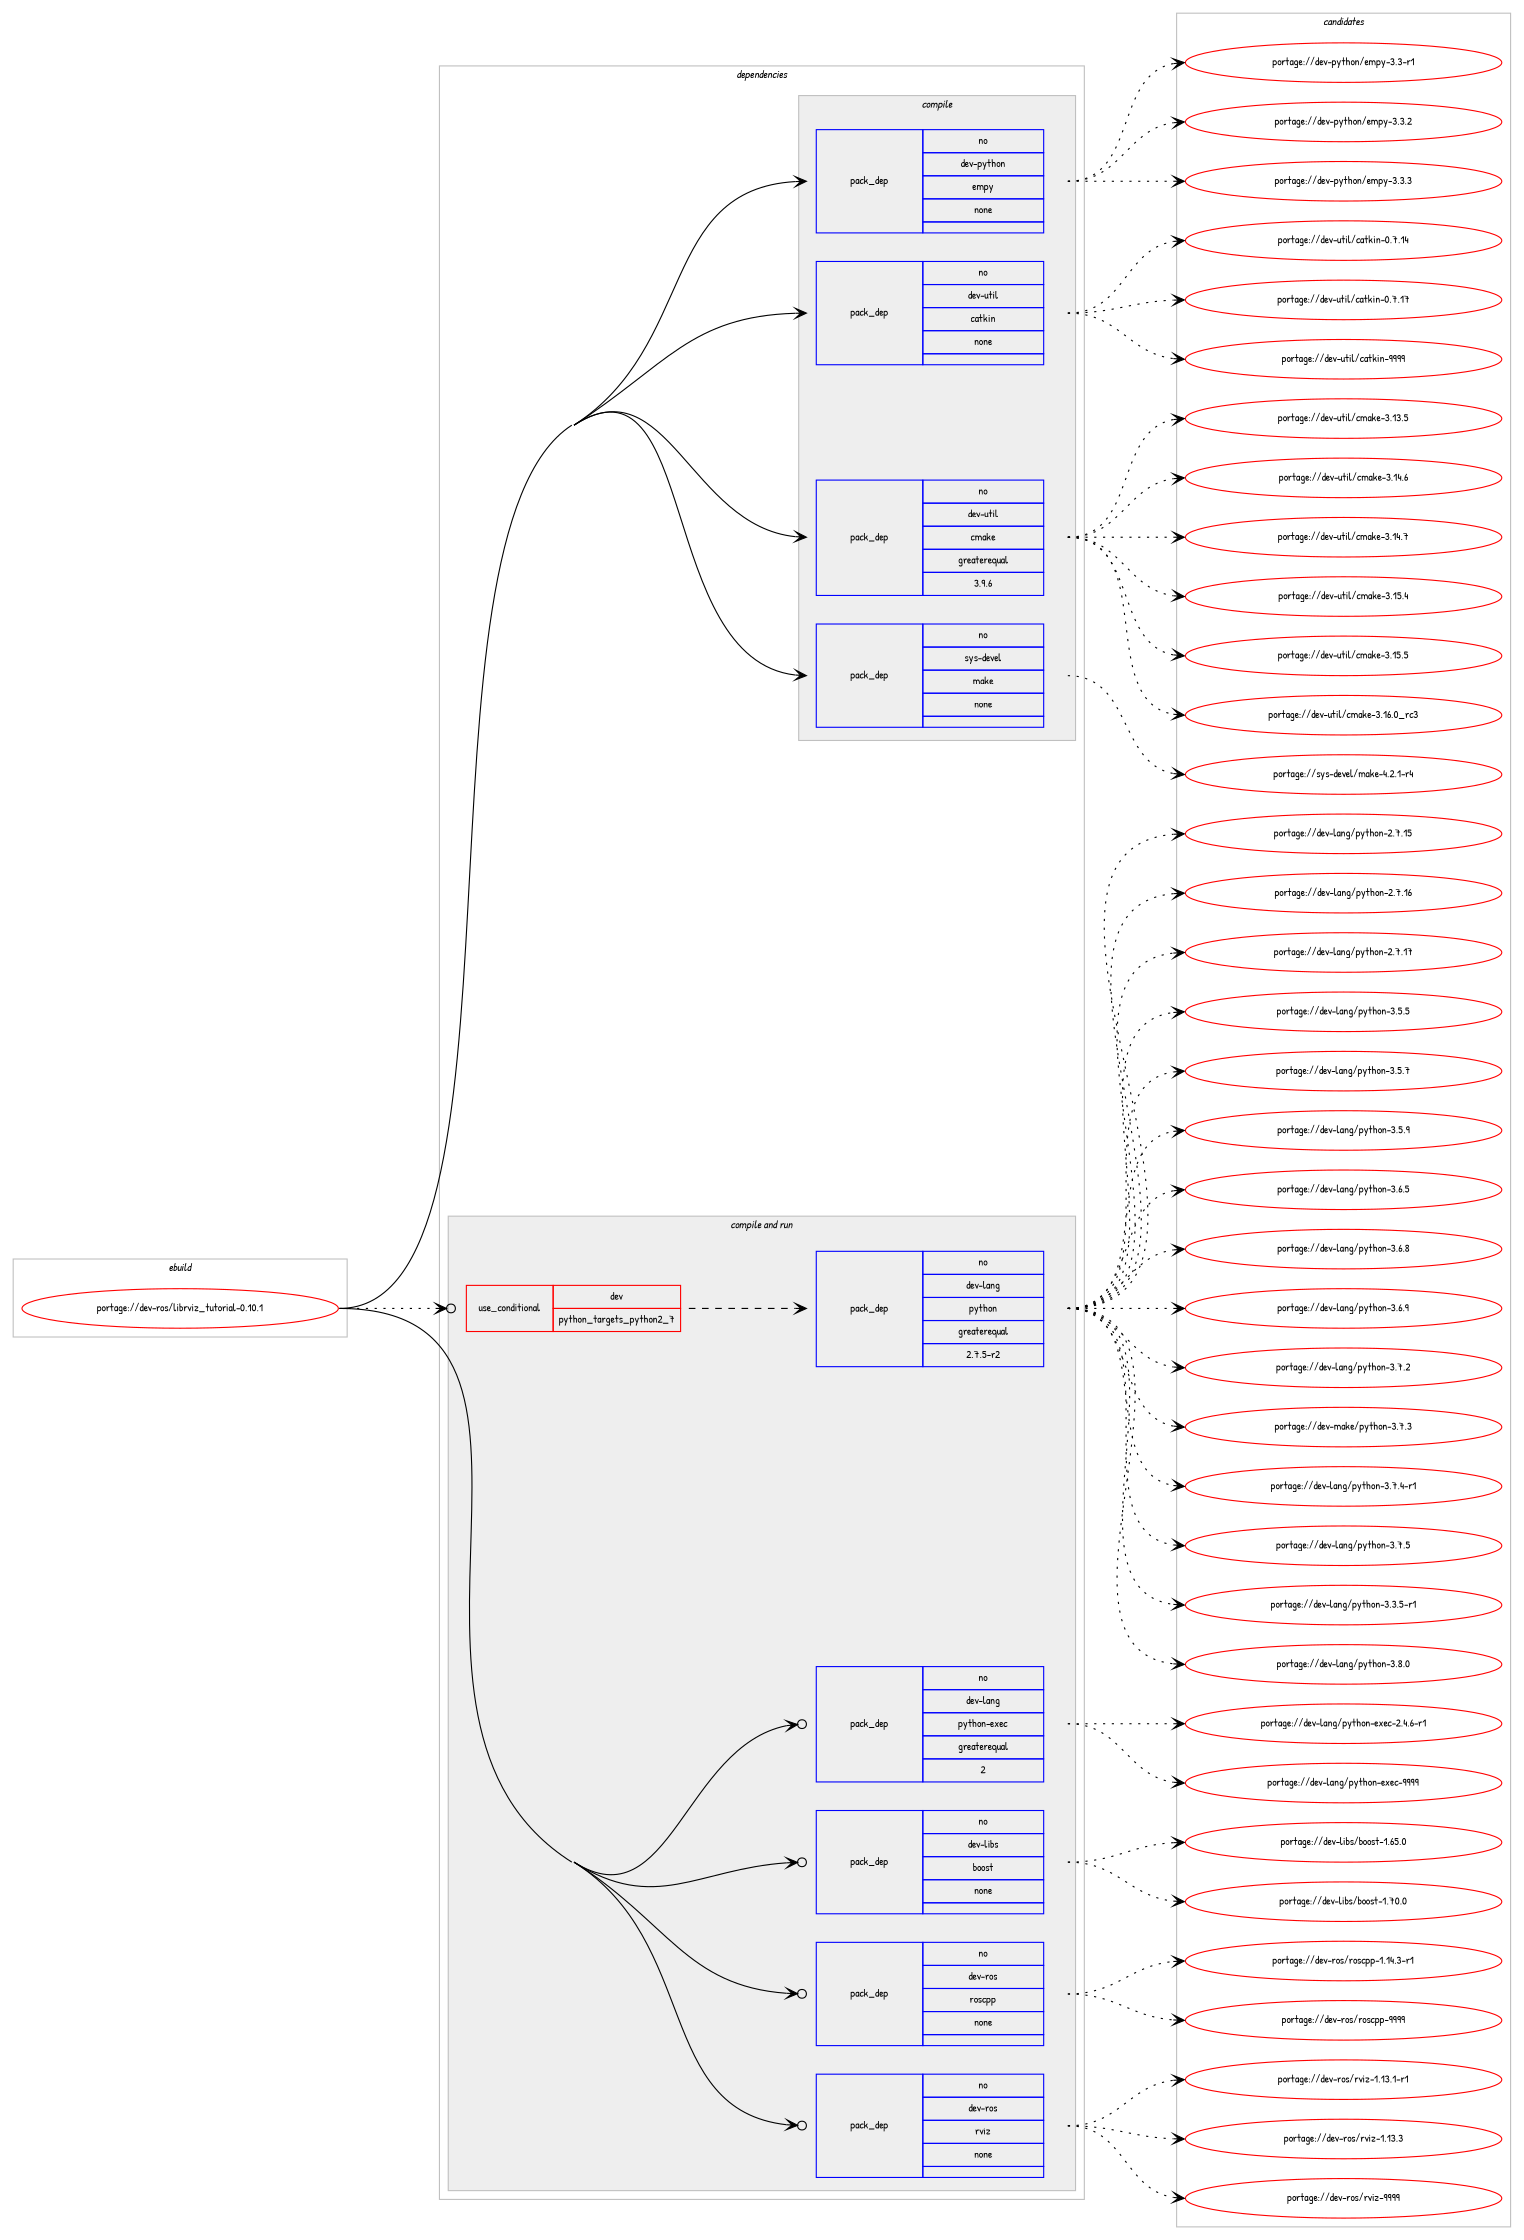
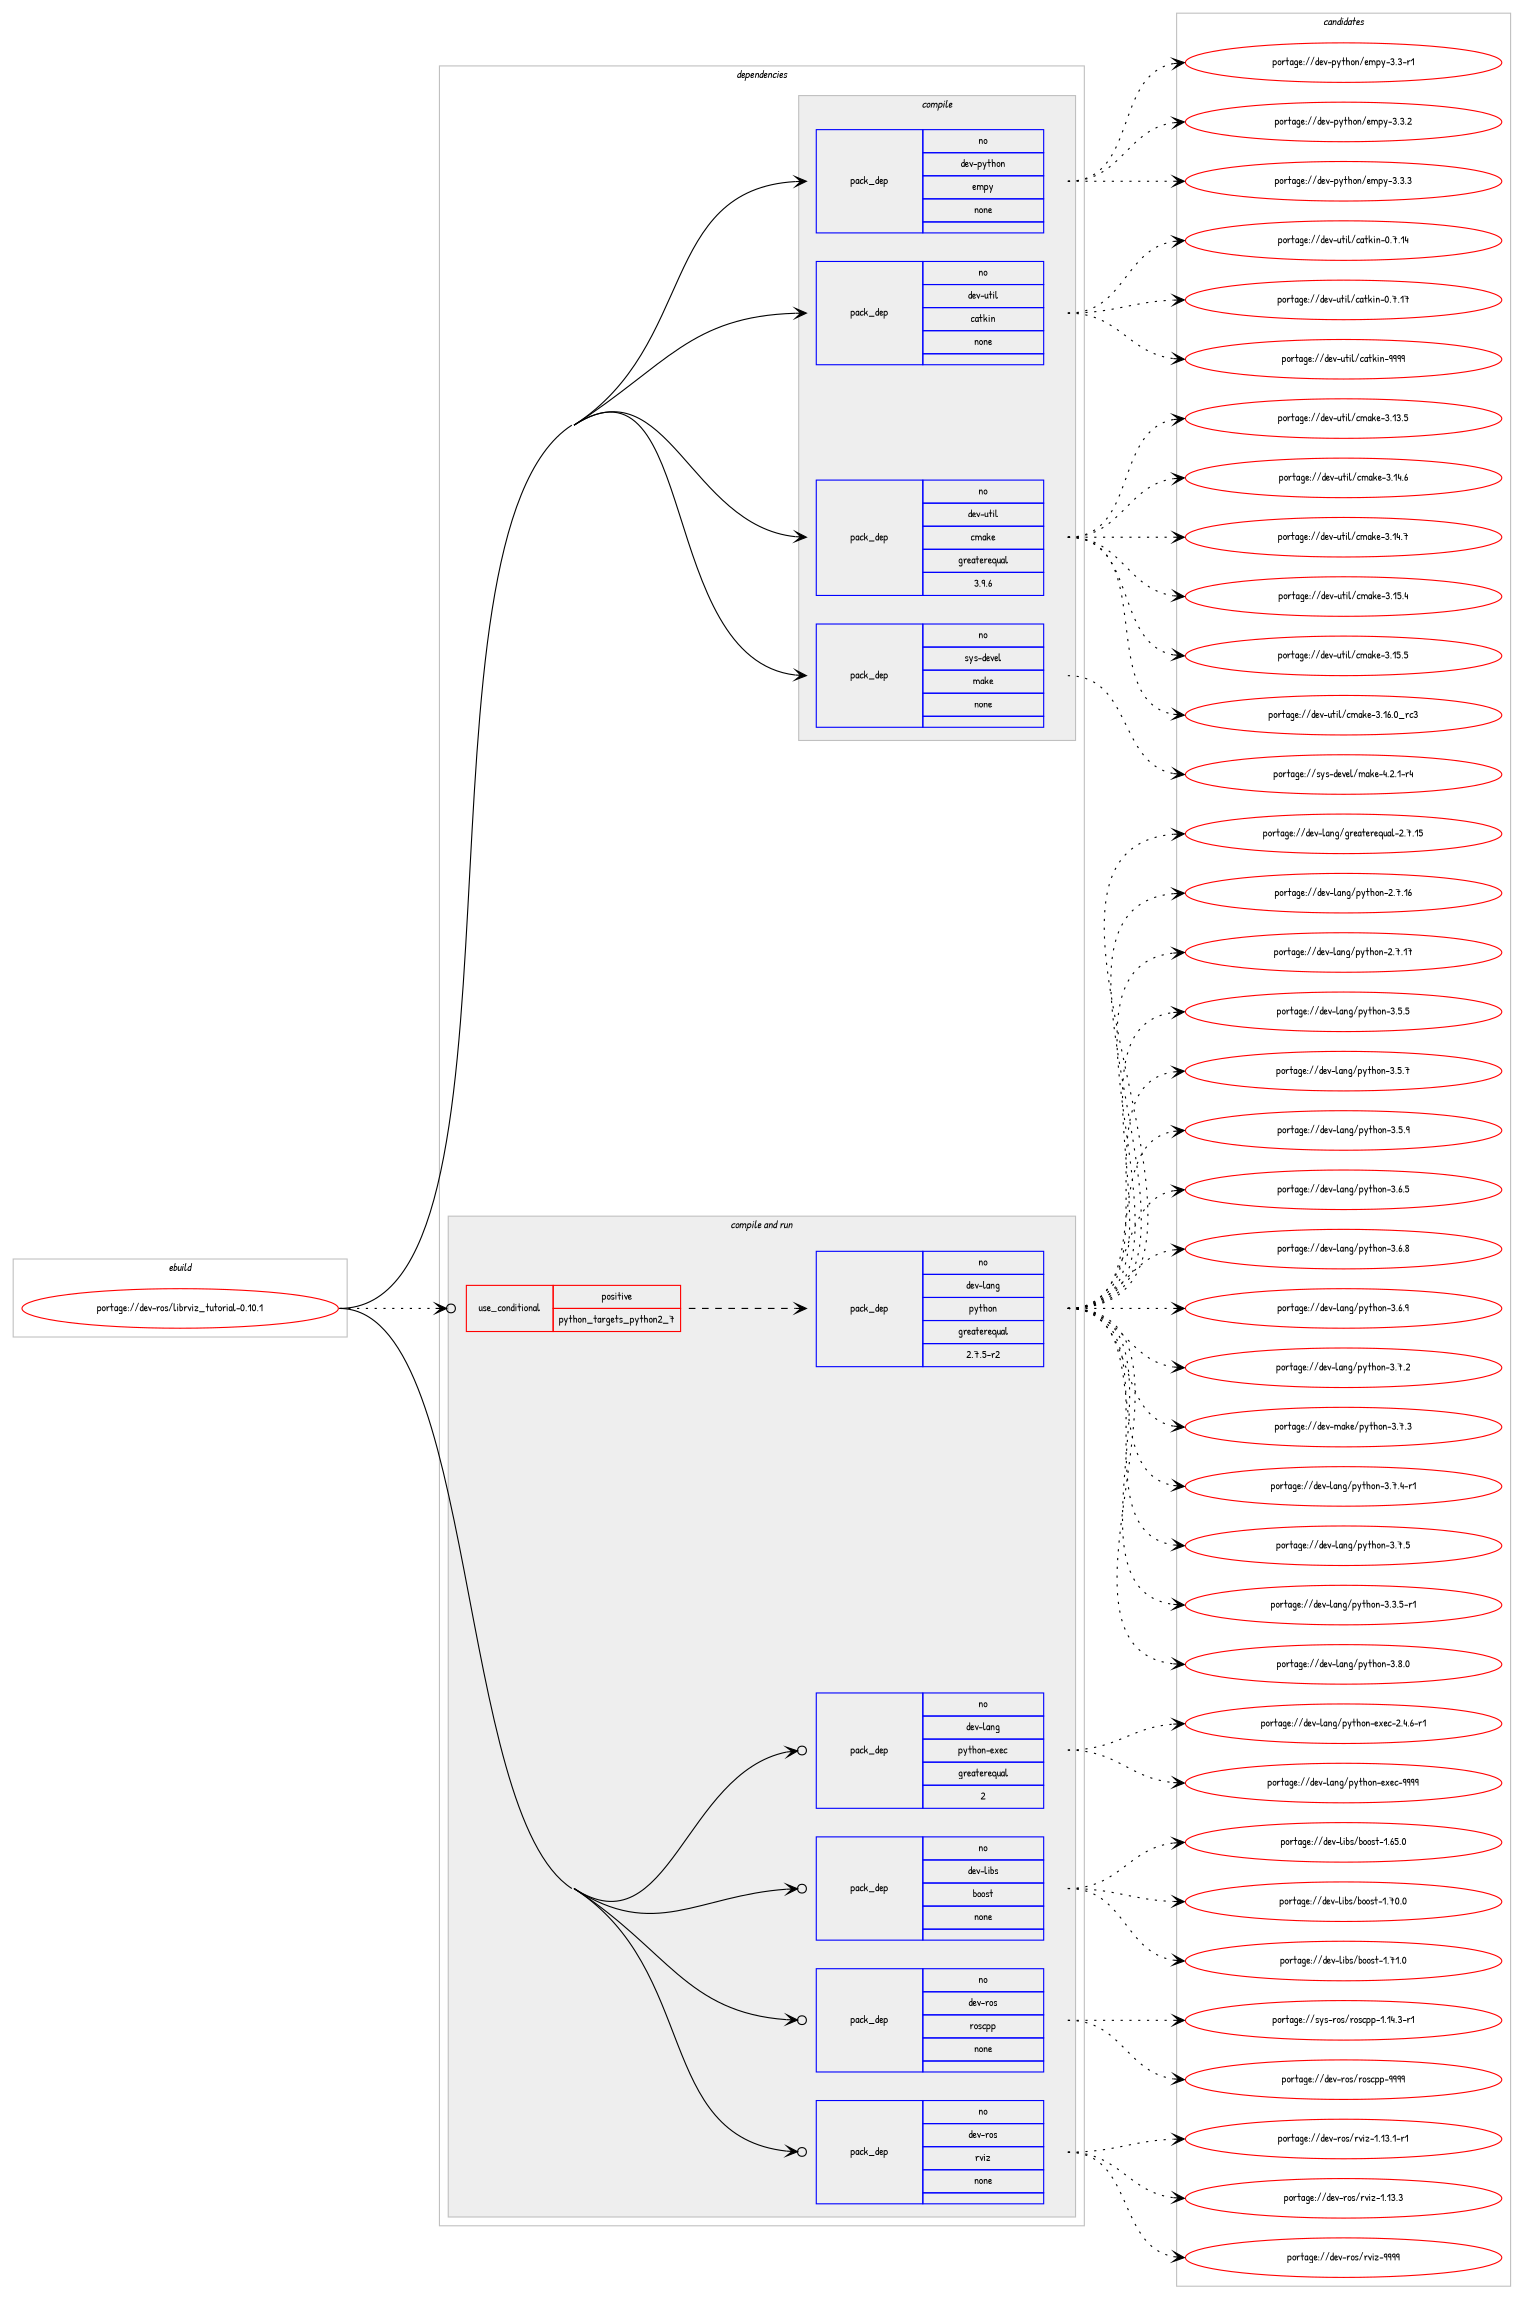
node "portage://dev-lang/python-2.7.15": label "portage://dev-lang/python-2.7.15" -> "portage://dev-lang/greaterequal-2.7.15"
node "use_conditional": text "dev" -> "positive"
node "portage://dev-libs/boost-1.71.0": added
node "portage://dev-ros/roscpp-1.14.3-r1": label "portage://dev-ros/roscpp-1.14.3-r1" -> "portage://sys-ros/roscpp-1.14.3-r1"
